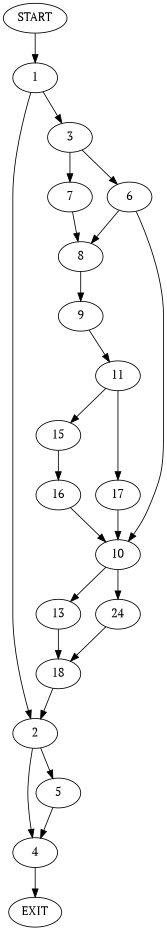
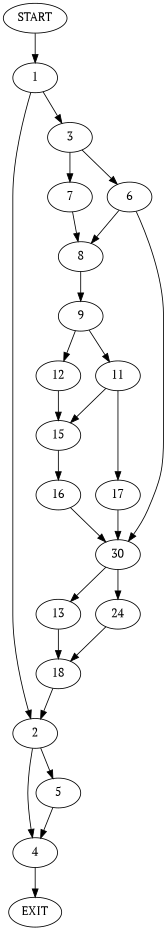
node "12": added
node "10": label "10" -> "30"
